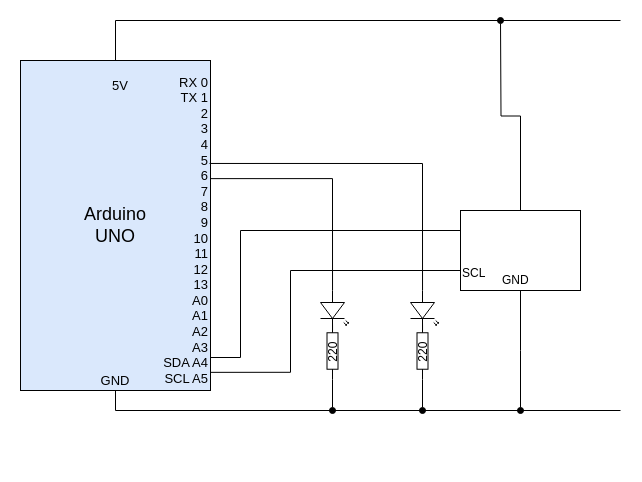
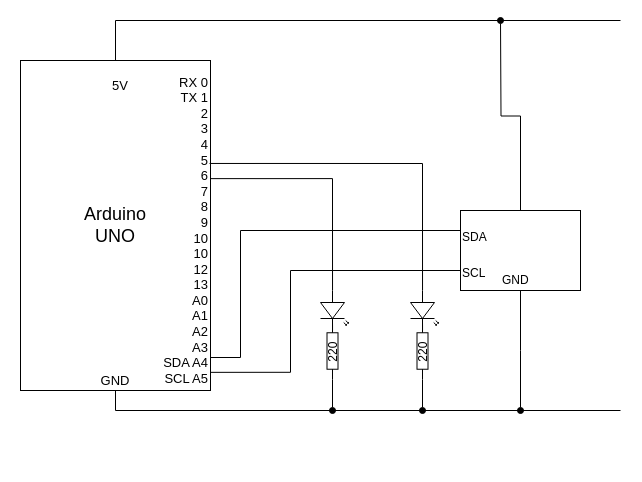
node "ArduinoUNO": fillcolor #dae8fc -> #ffffff
node "RX 0 TX 12345678910111213A0A1A2A3SDA A4SCL A5": label "RX 0 TX 12345678910111213A0A1A2A3SDA A4SCL A5" -> "RX 0 TX 12345678910101213A0A1A2A3SDA A4SCL A5"
node "SDA": added
